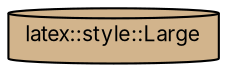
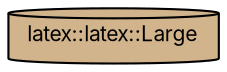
node "latex::style::Large": label "latex::style::Large" -> "latex::latex::Large"
